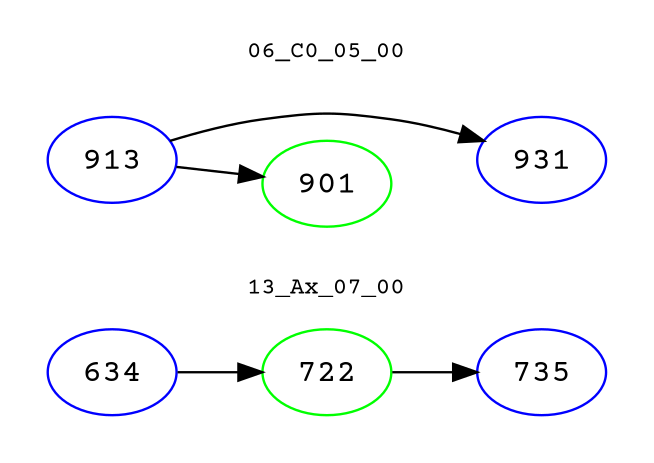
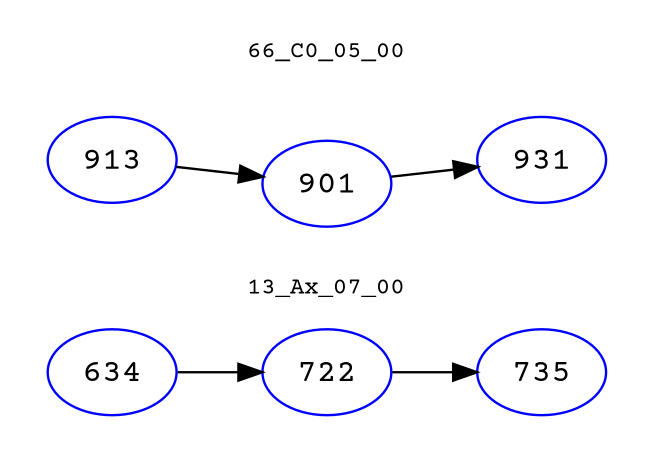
cluster "06_C0_05_00": label "06_C0_05_00" -> "66_C0_05_00"
edge "913" -> "931": now "901" -> "931"
node "901": color green -> blue
node "722": color green -> blue
